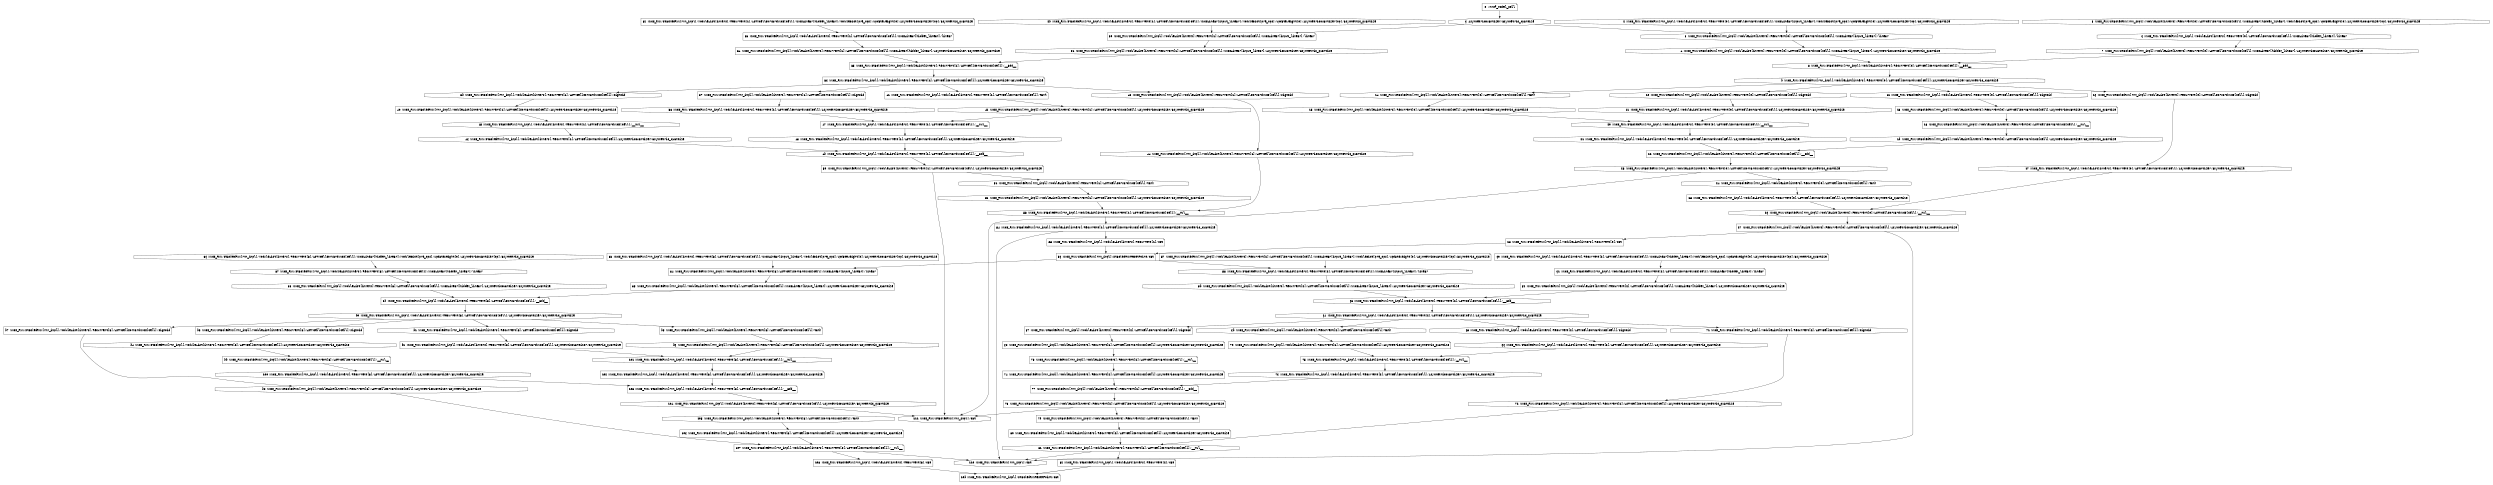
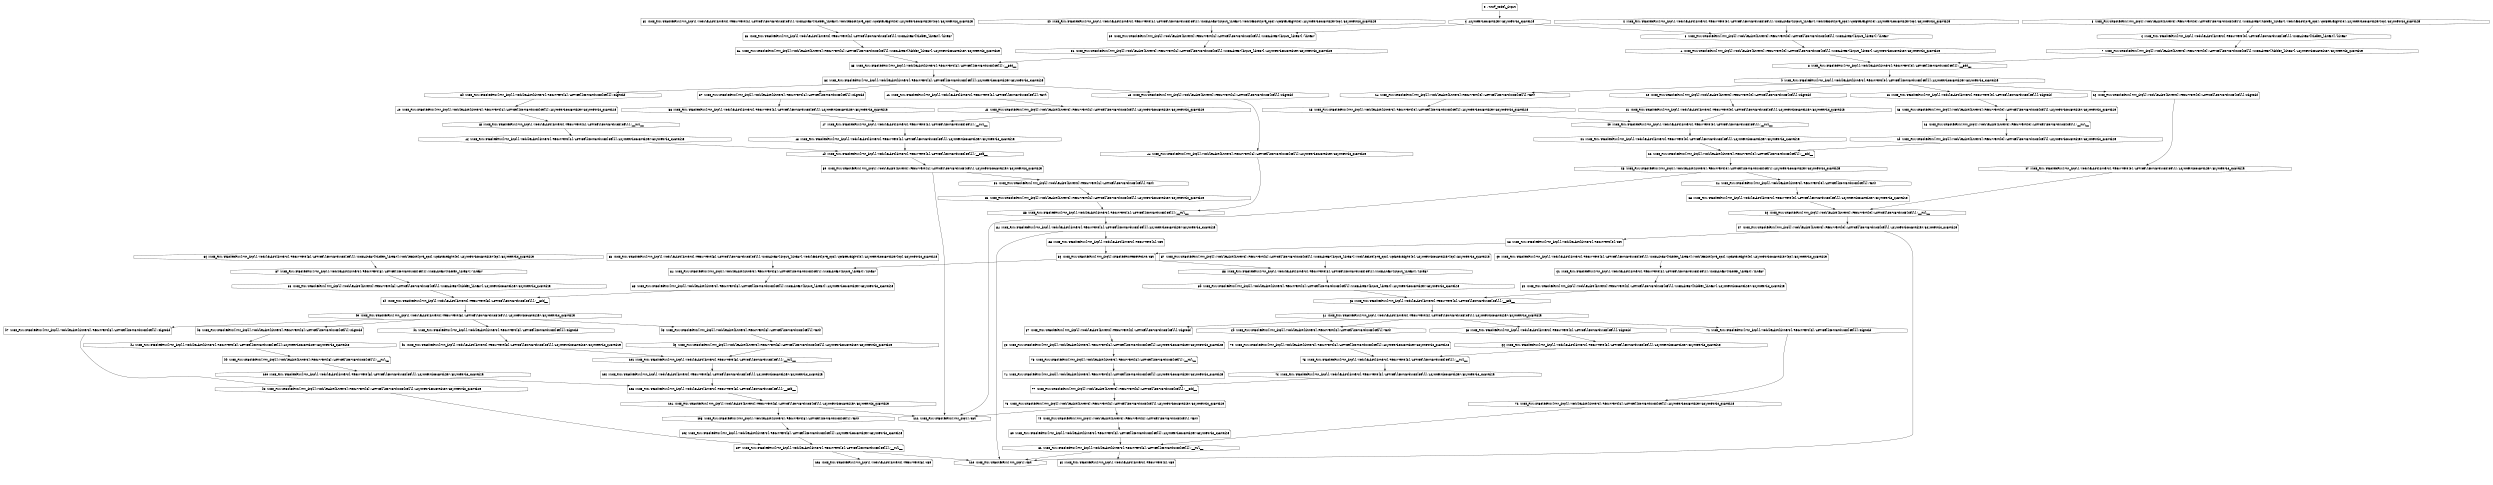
node "0 /nncf_model_cell": label "0 /nncf_model_cell" -> "0 /nncf_model_input"
node "109 NNCF_RNN/StackedRNN[rnn_impl]/StackedRNNResetPoint/cat": removed
